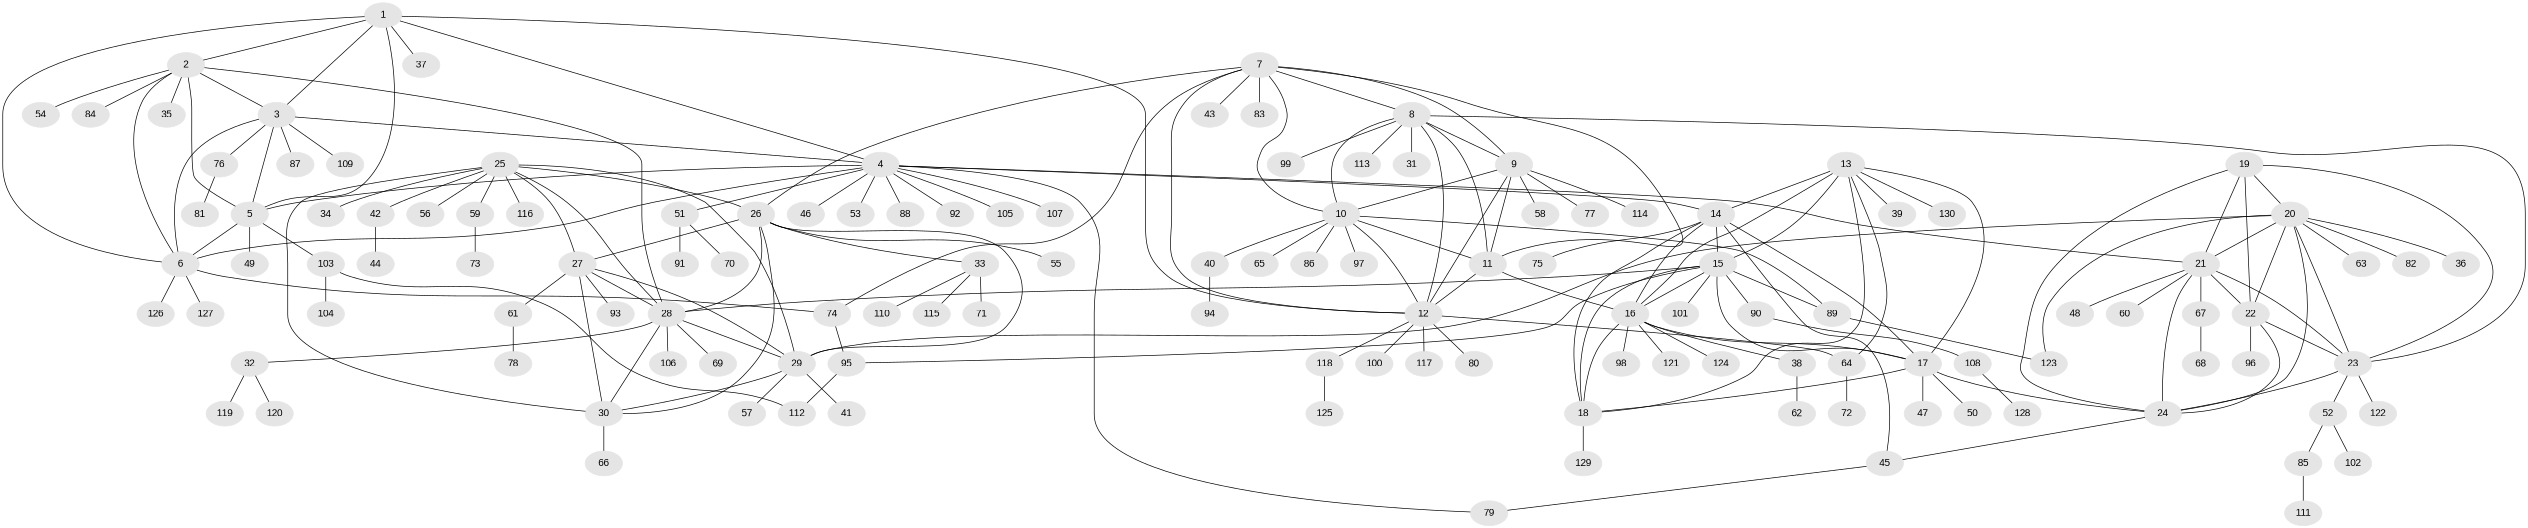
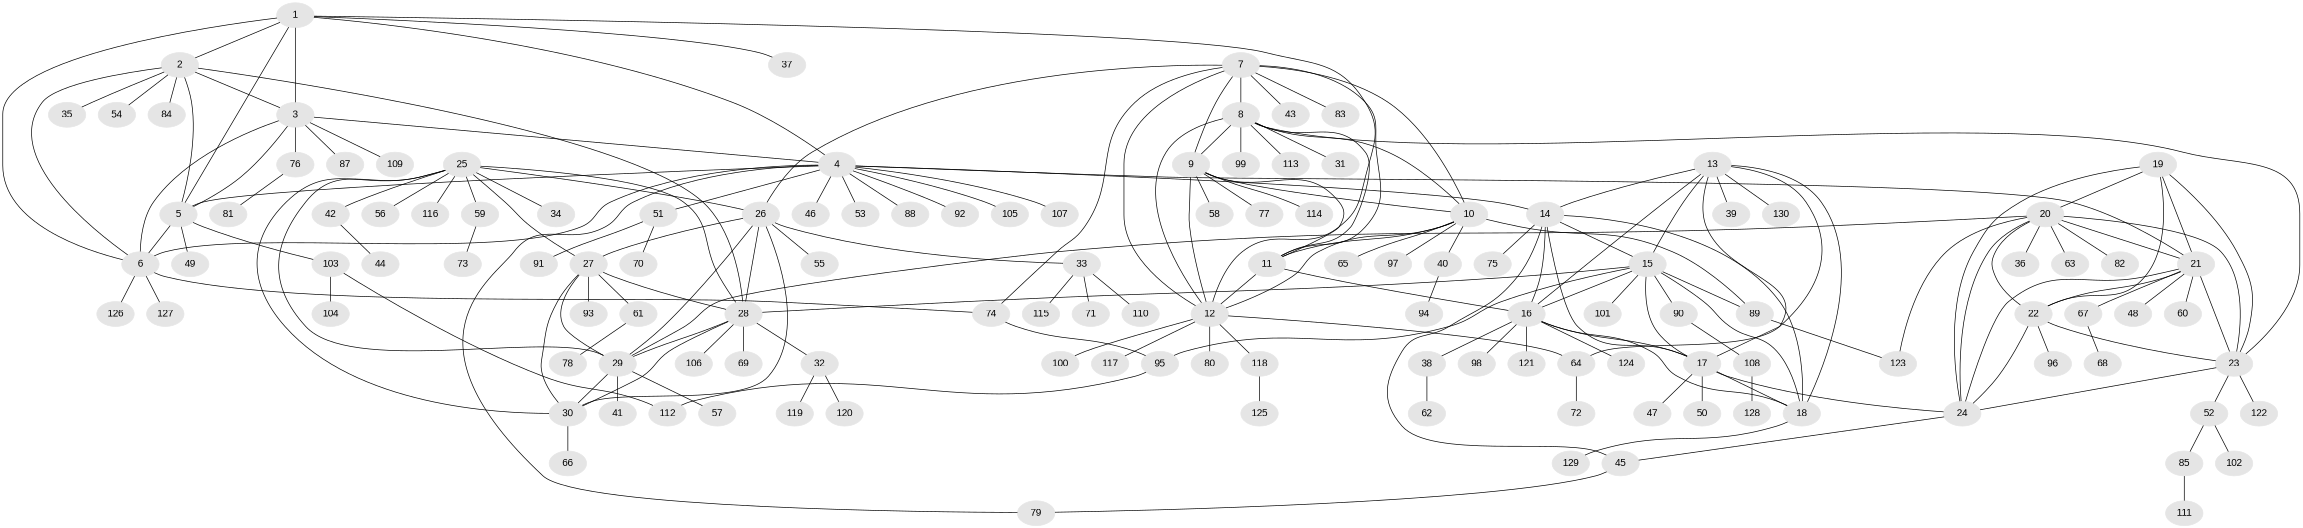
node "86": removed
